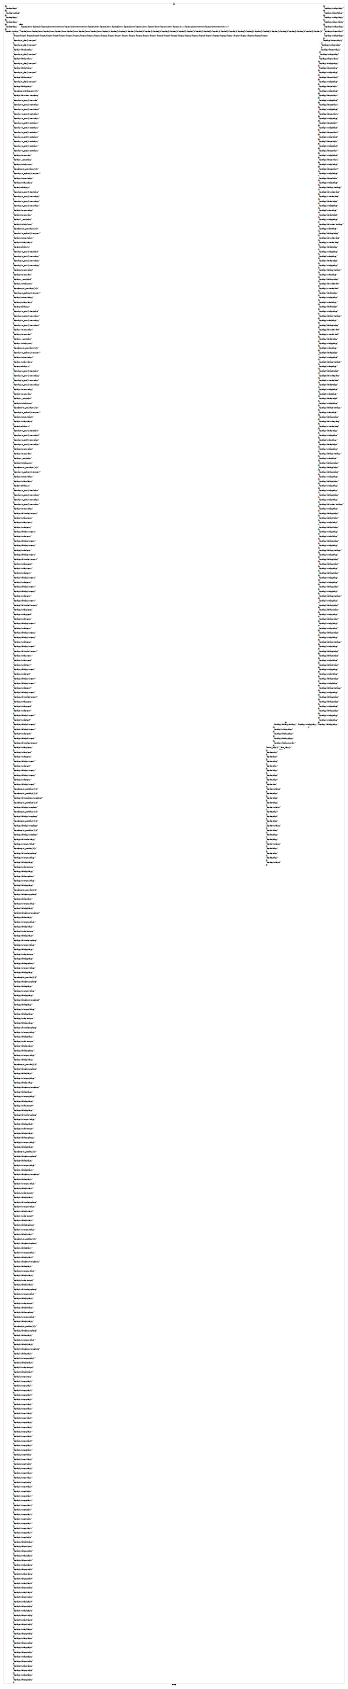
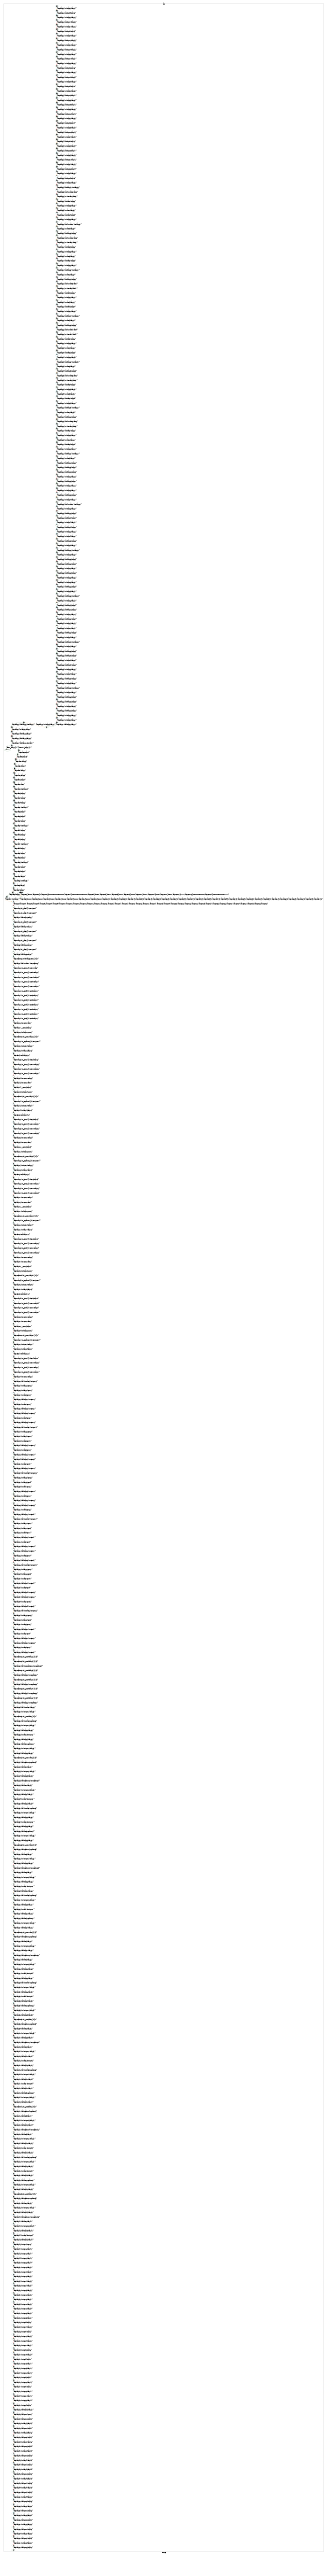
node "l554": added
